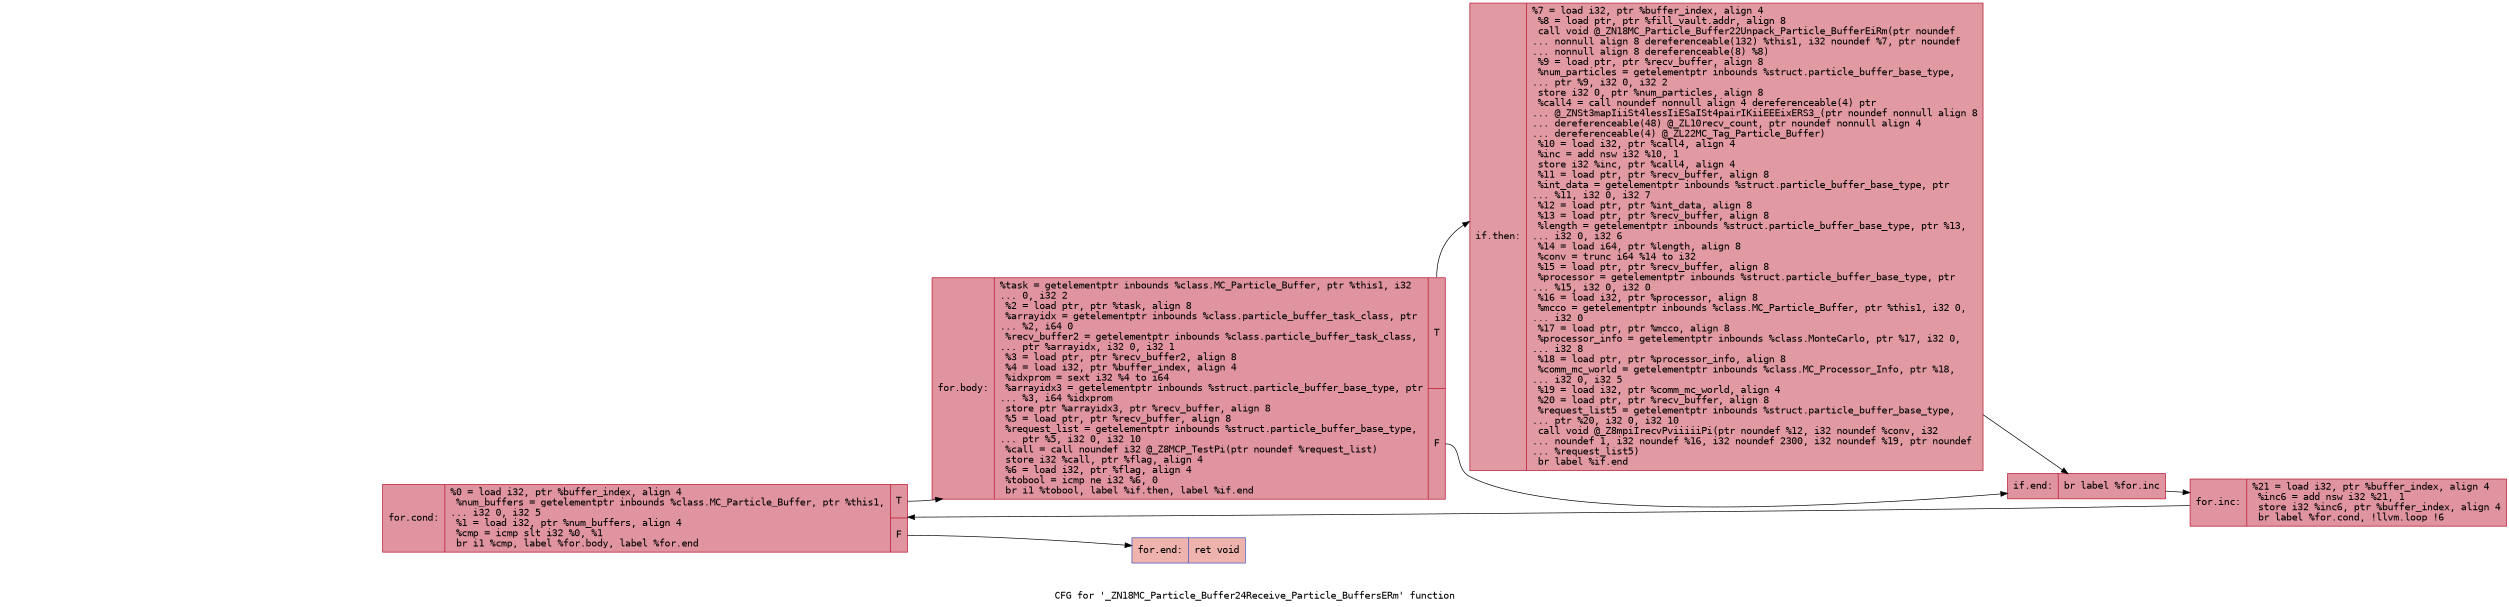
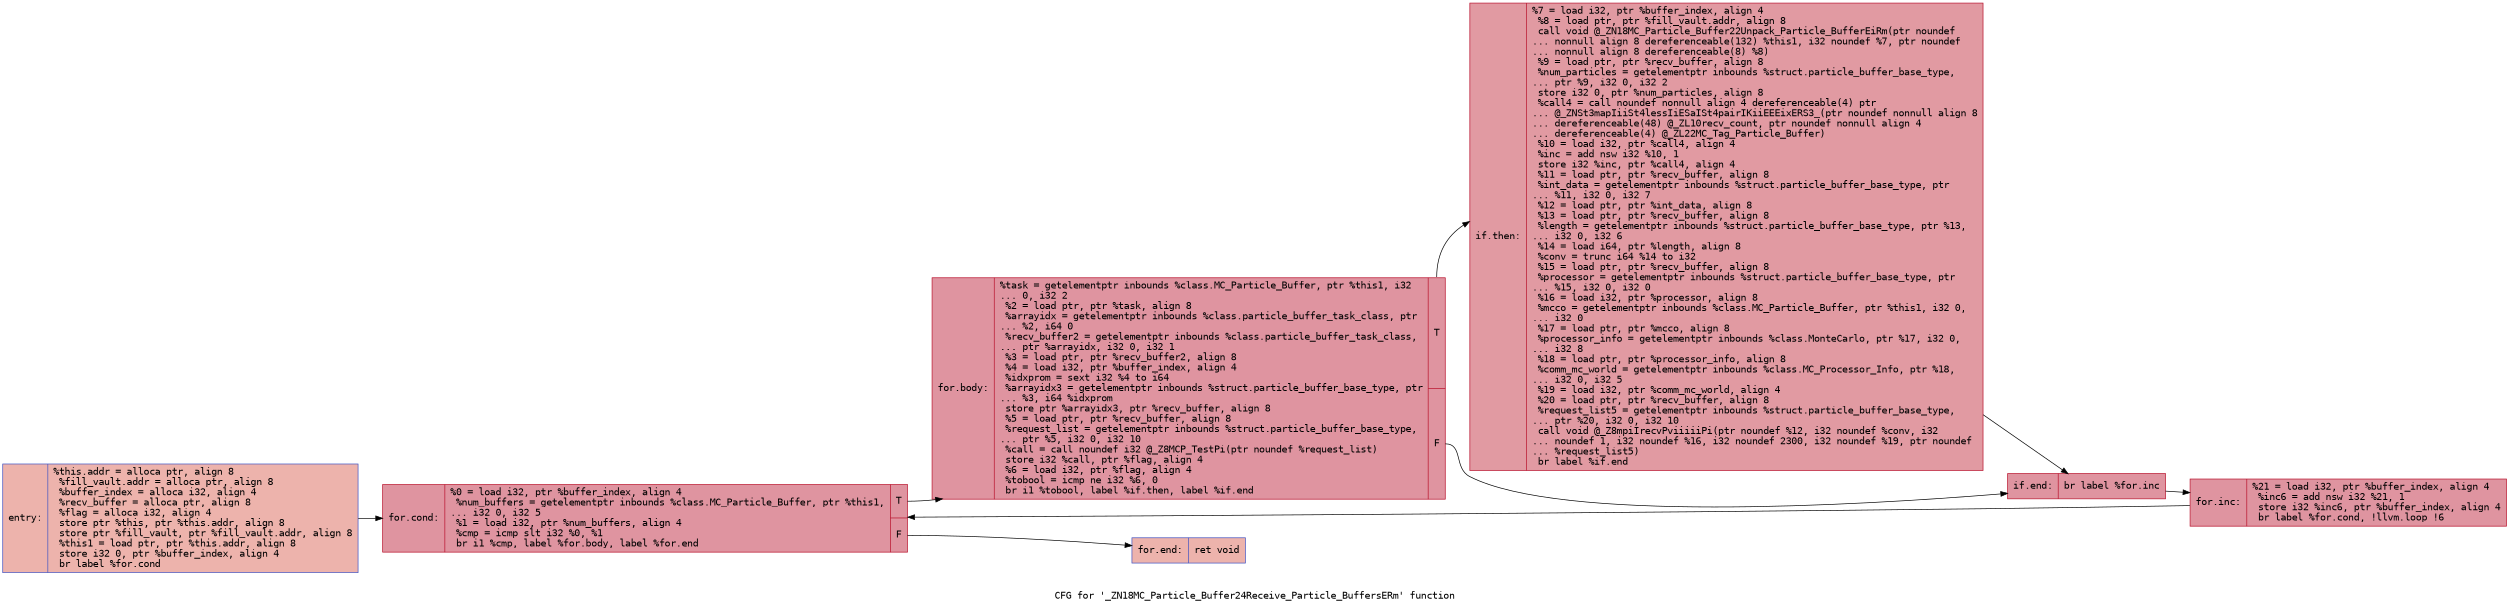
node "entry:": added
